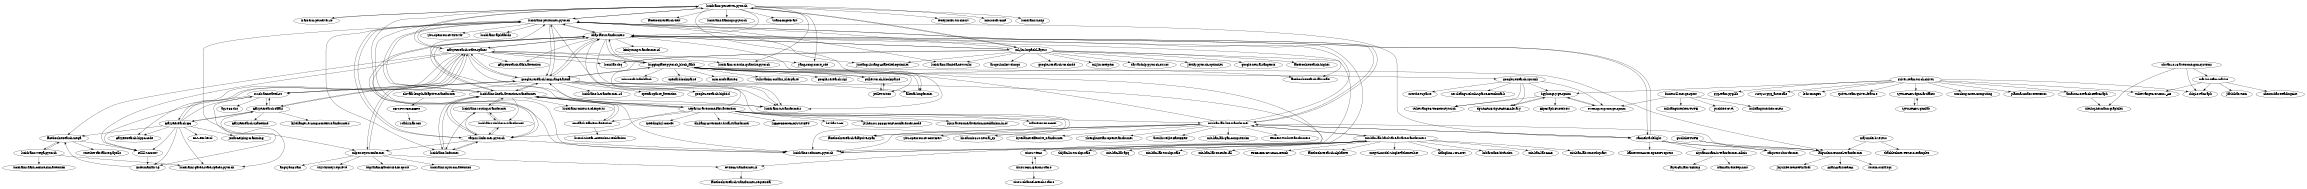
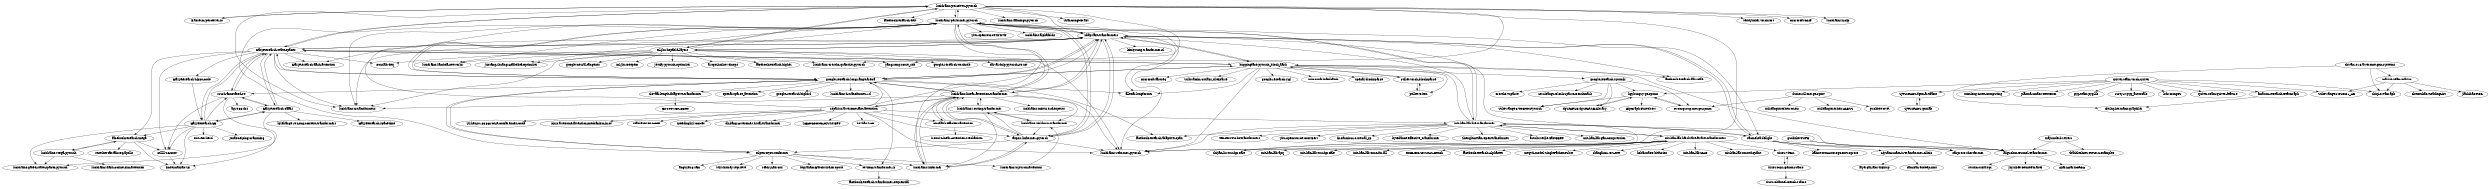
node "nulidangxueshen/TUPE": label "nulidangxueshen/TUPE" -> "nulidangxueshen/ALBUS"
edge "IBM/PoWER-BERT" -> "MadryLab/cox": now "mlpen/Nystromformer" -> "MadryLab/cox"
edge "HazyResearch/H3" -> "HazyResearch/hippo-code": reversed
edge "tatp22/linformer-pytorch" -> "lucidrains/sinkhorn-transformer": now "lucidrains/nystrom-attention" -> "lucidrains/sinkhorn-transformer"
edge "mlpen/Nystromformer" -> "lucidrains/linformer": added
edge "lindermanlab/S5" -> "facebookresearch/mega": reversed
